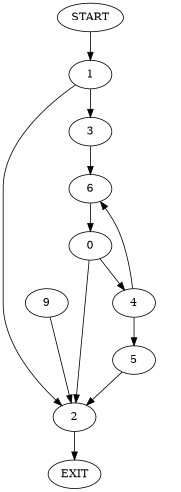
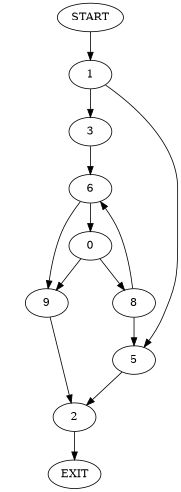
edge "1" -> "2": now "1" -> "5"
edge "6" -> "9": added
node "4": label "4" -> "8"
edge "0" -> "2": now "0" -> "9"
